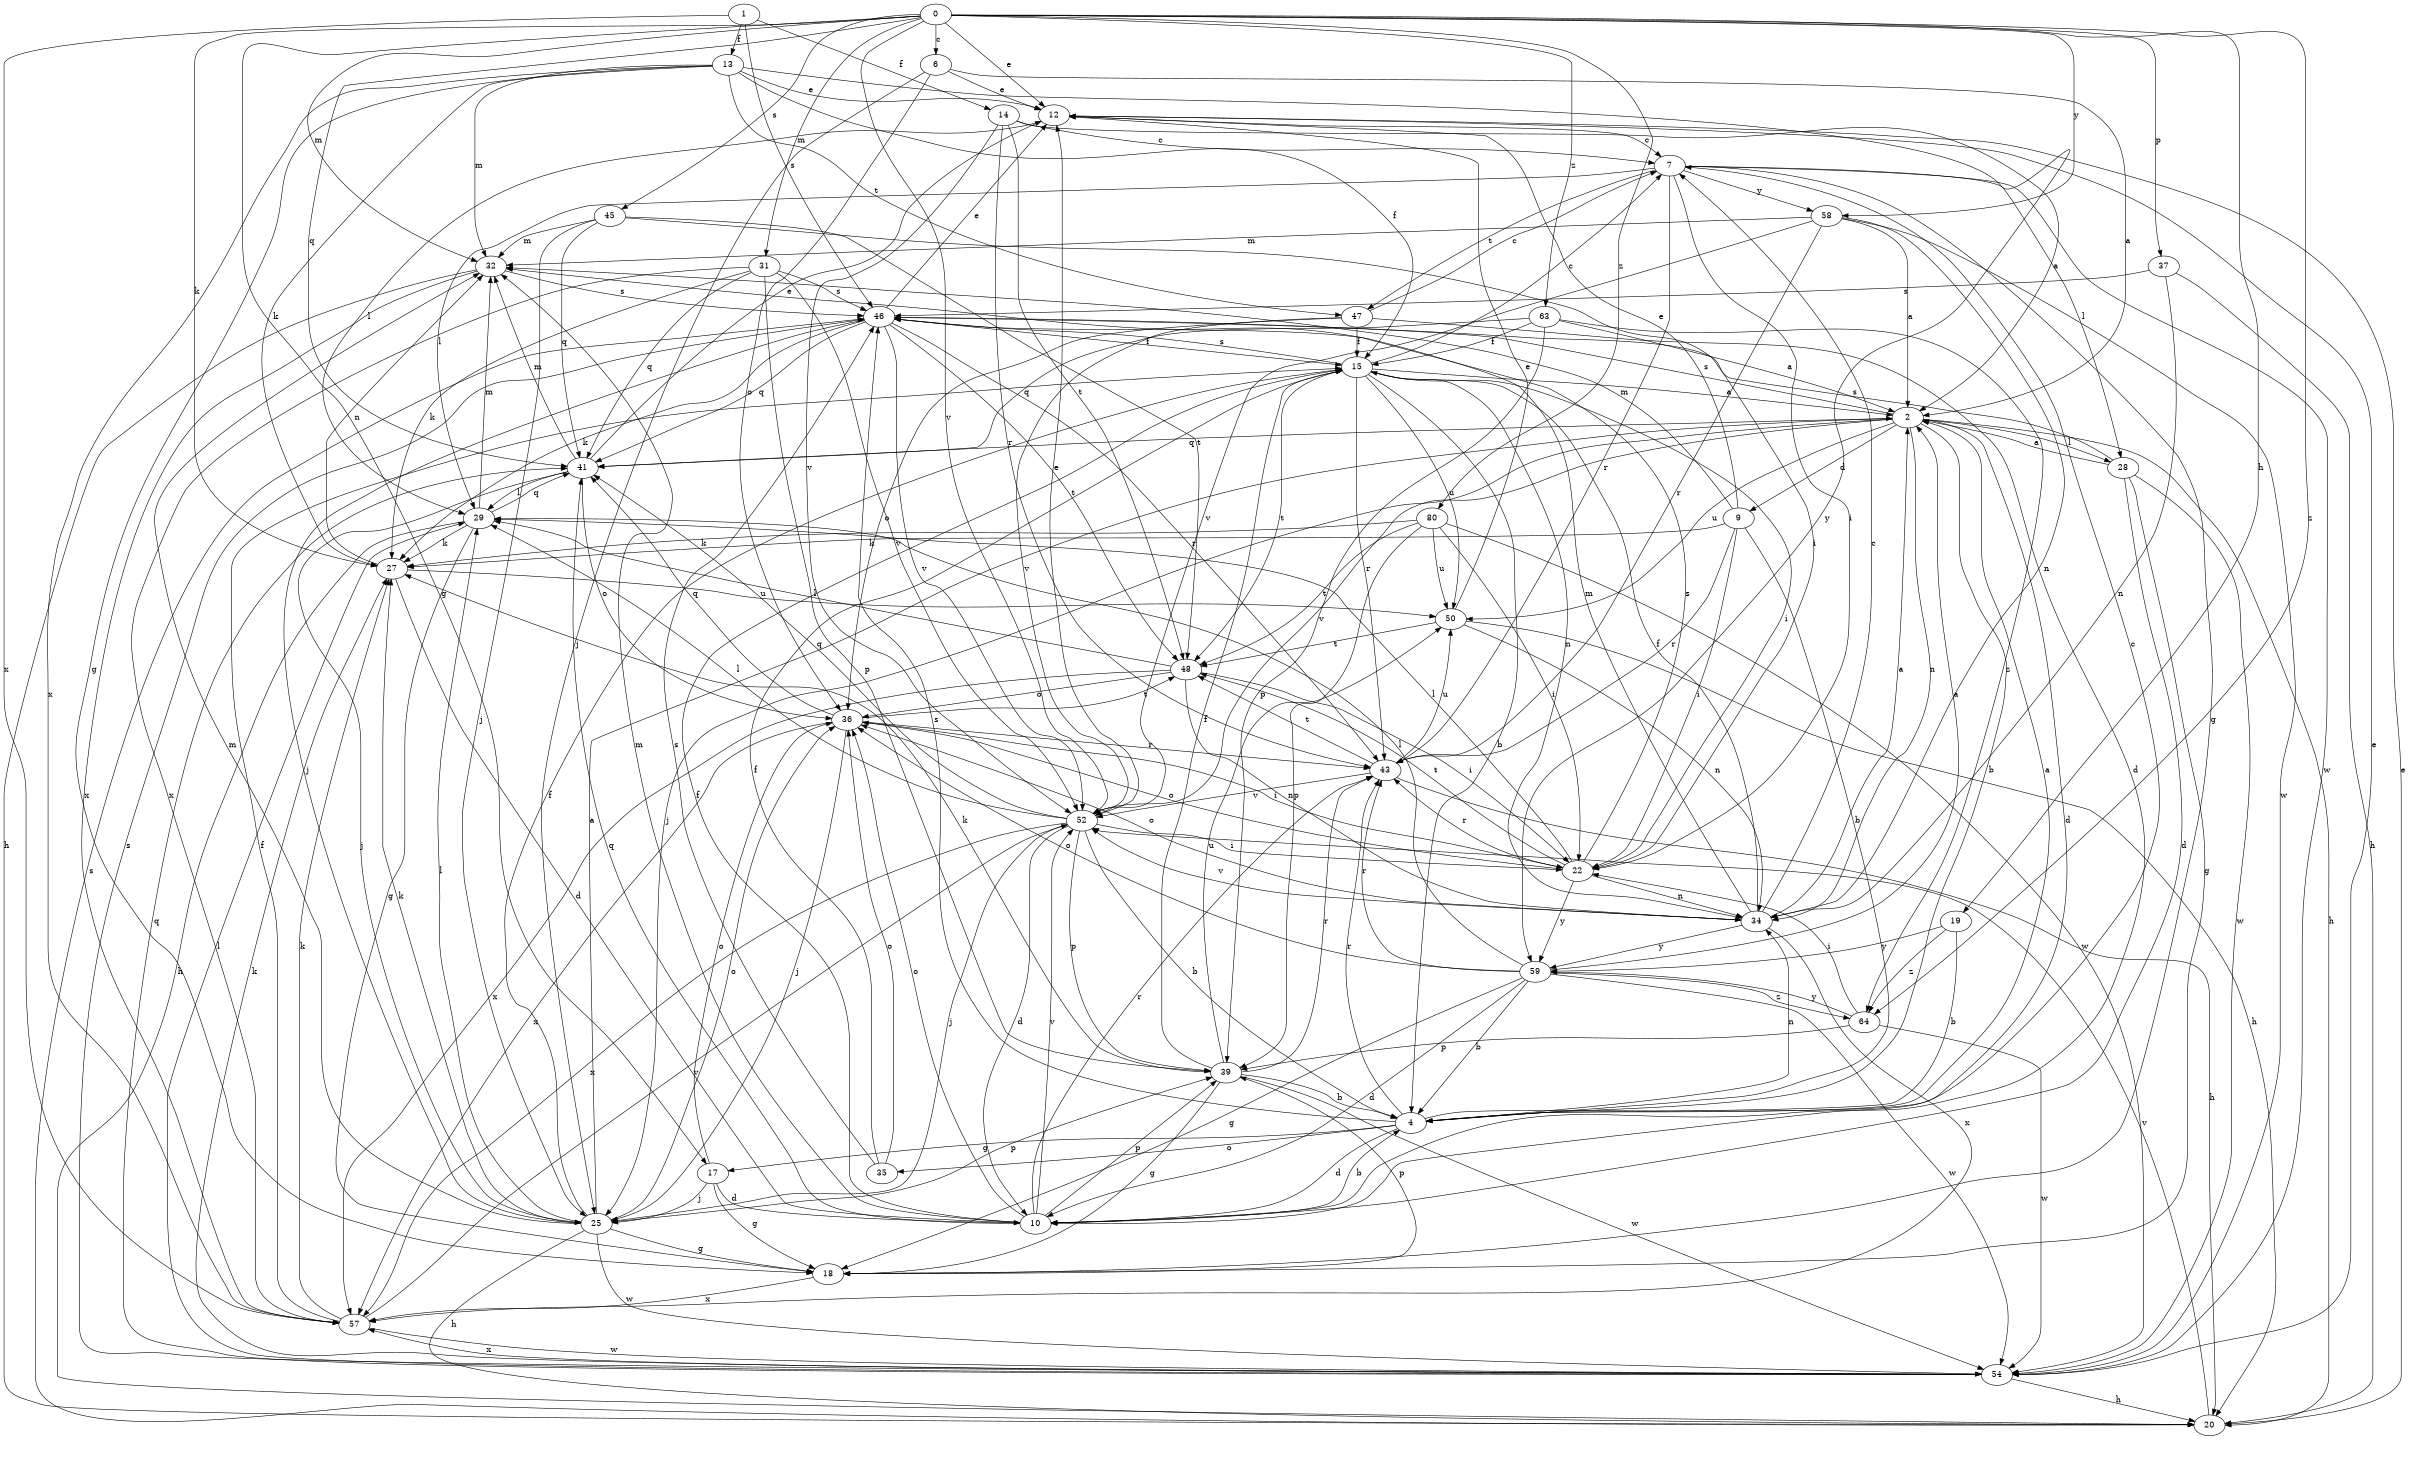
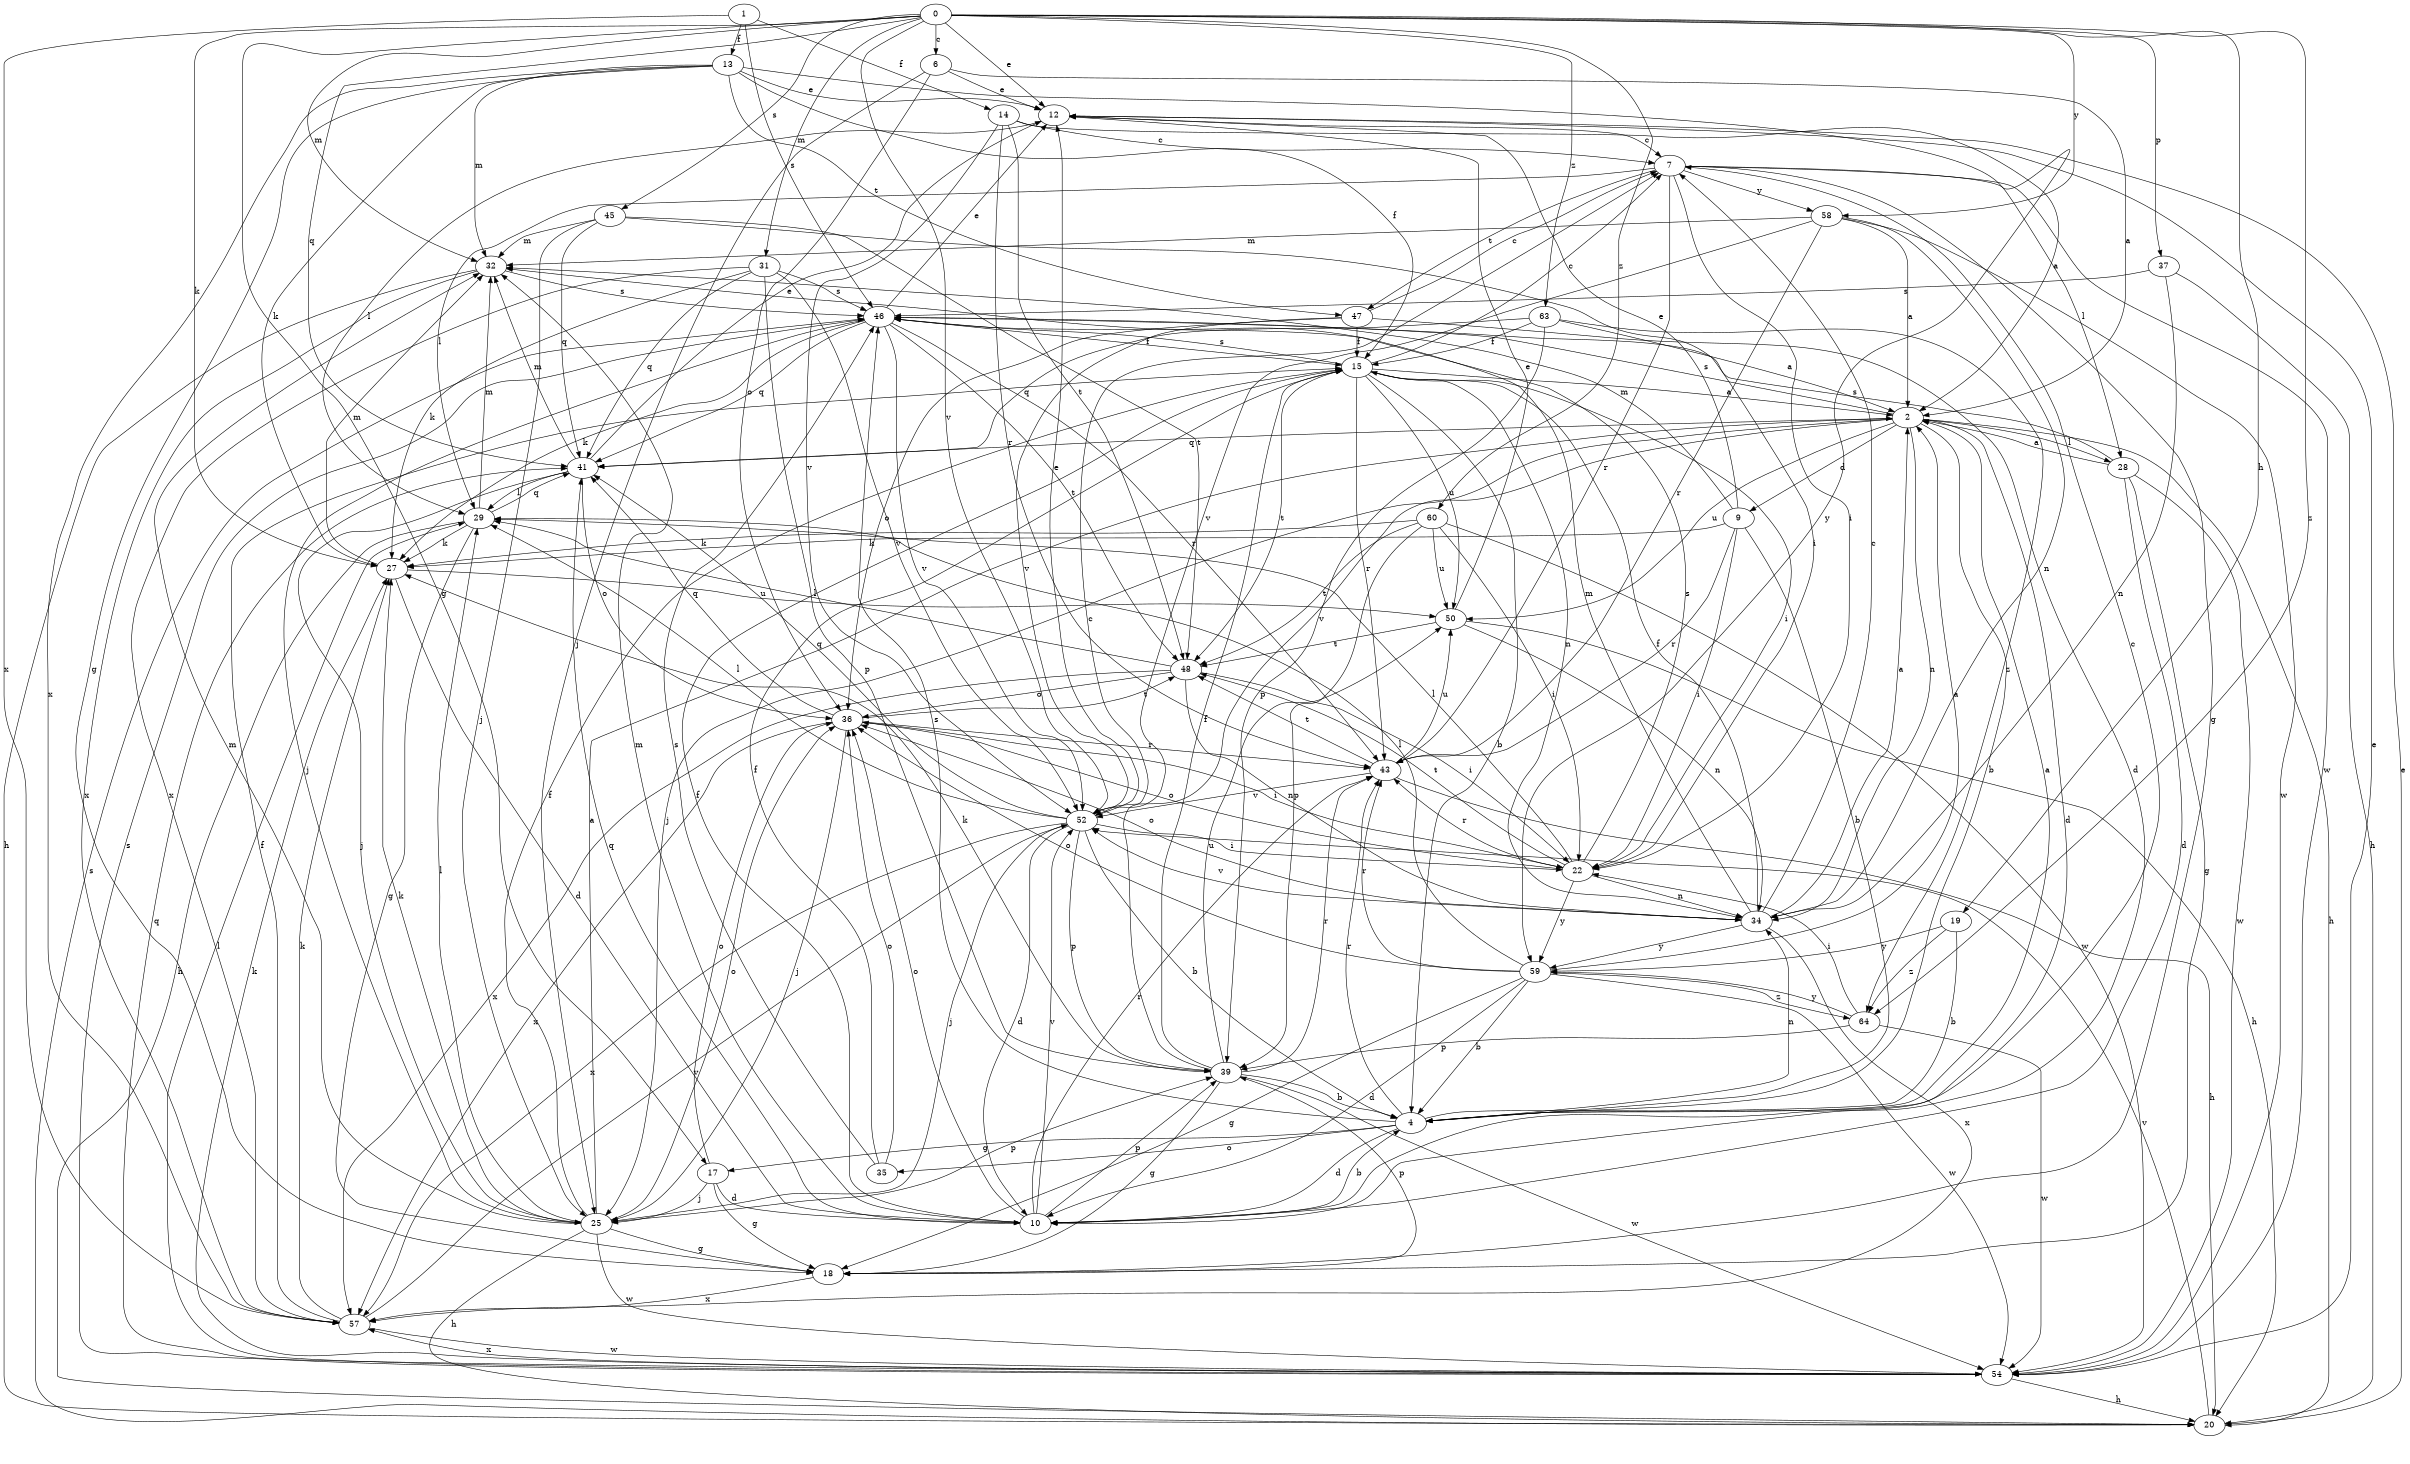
edge "27" -> "32": label "n" -> "m"
edge "39" -> "7": added, label "c"
node "80": label "80" -> "60"
